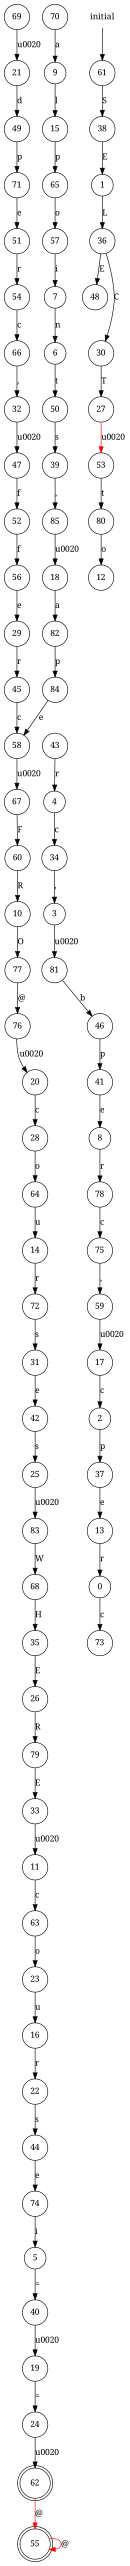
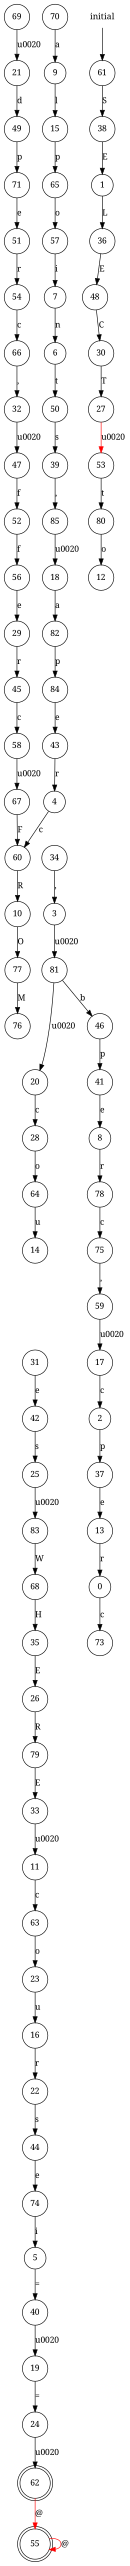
edge "36" -> "30": now "48" -> "30"
edge "84" -> "58": now "84" -> "43"
edge "4" -> "34": now "4" -> "60"
edge "77" -> "76": label "@" -> "M"
edge "76" -> "20": now "81" -> "20"
node "72": removed
